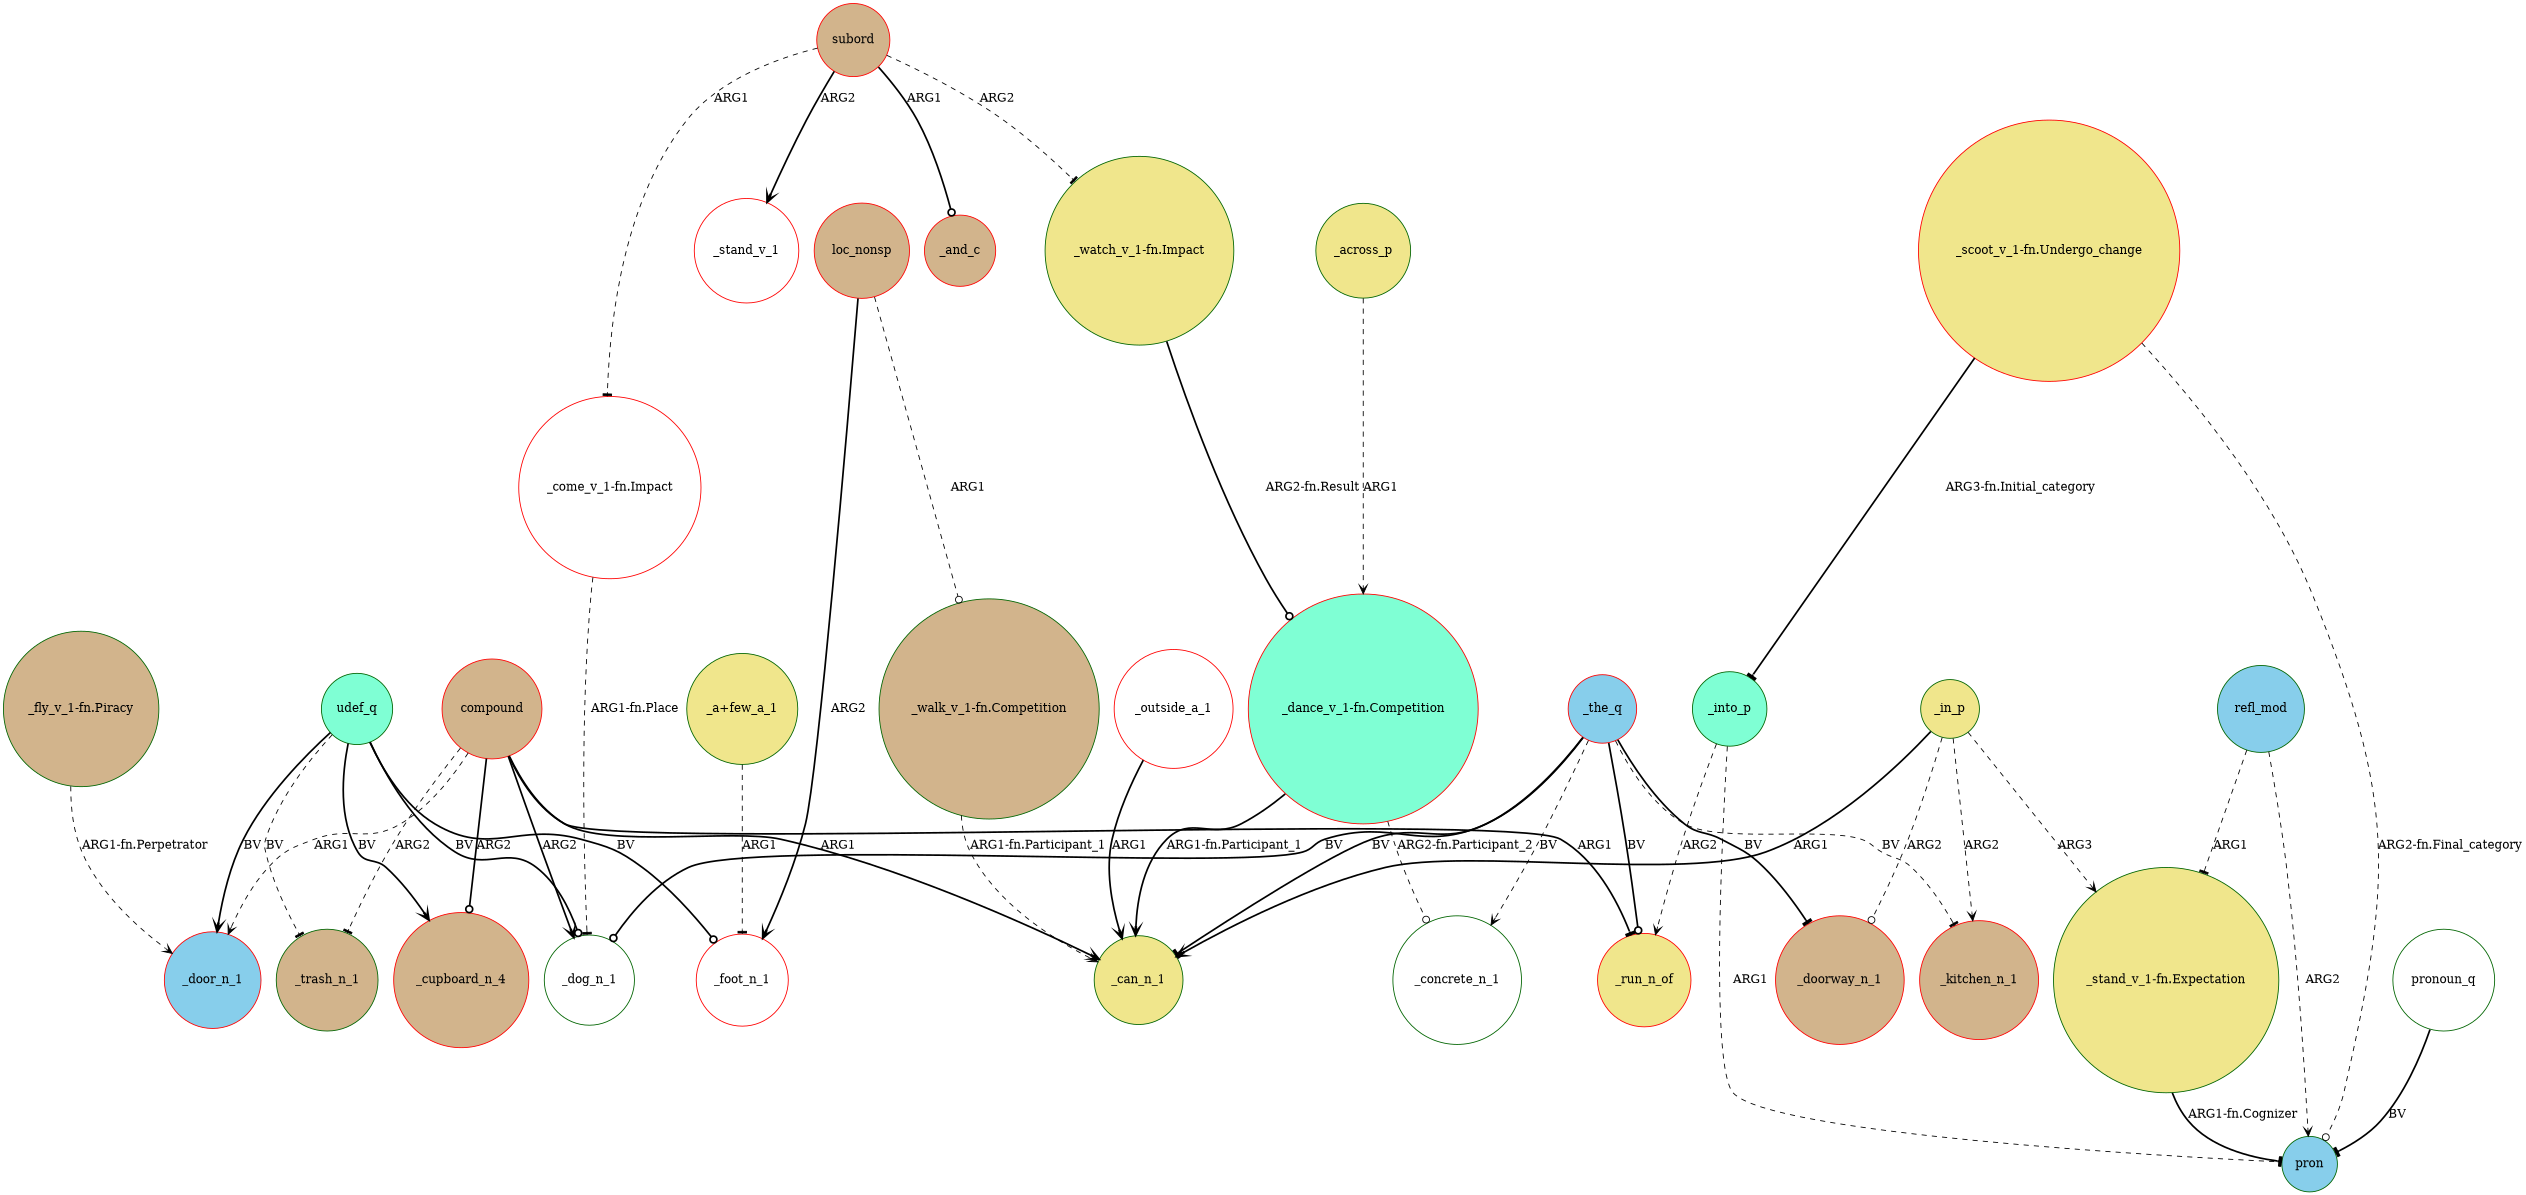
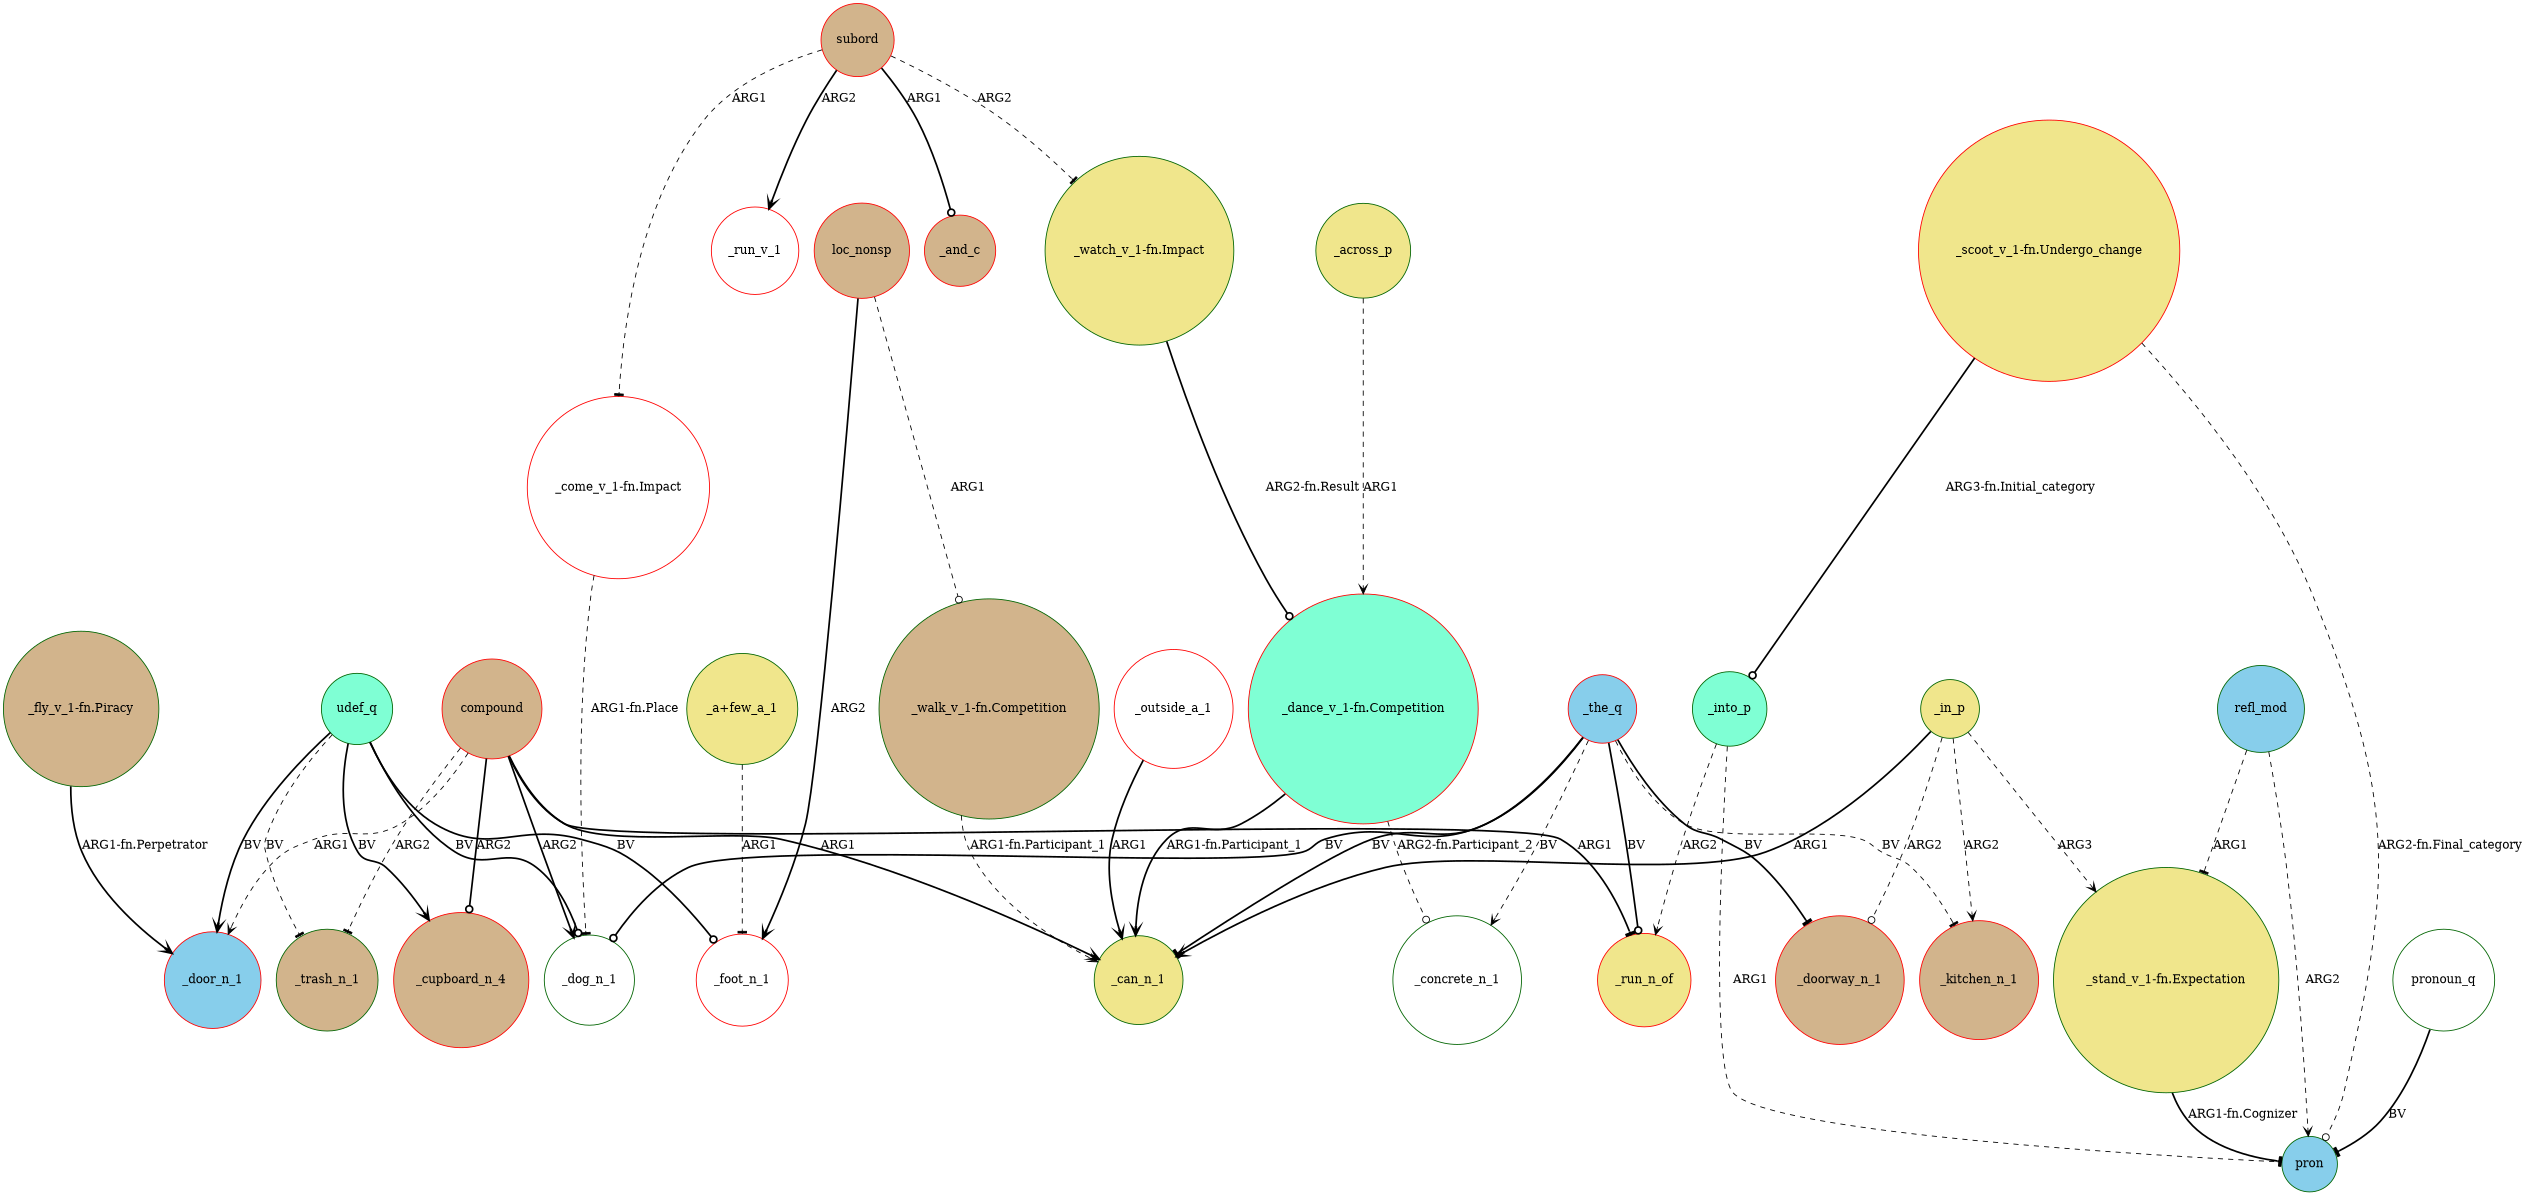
node "_stand_v_1": label "_stand_v_1" -> "_run_v_1"
edge "_scoot_v_1-fn.Undergo_change" -> "_into_p": arrowhead tee -> odot
edge "_fly_v_1-fn.Piracy" -> "_door_n_1": style dashed -> bold
